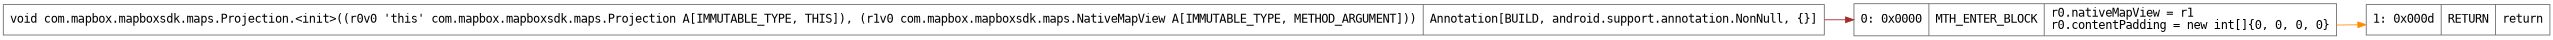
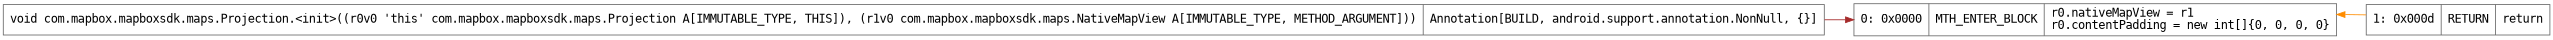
edge "0: 0x0000" -> "1: 0x000d": reversed
